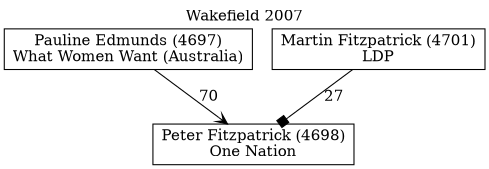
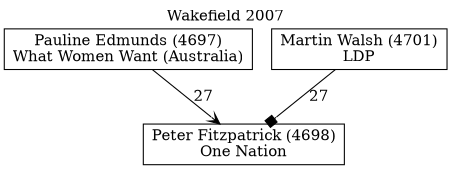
node "Martin Fitzpatrick (4701) LDP": label "Martin Fitzpatrick (4701) LDP" -> "Martin Walsh (4701) LDP"
edge "Pauline Edmunds (4697) What Women Want (Australia)" -> "Peter Fitzpatrick (4698) One Nation": label "70" -> "27"
